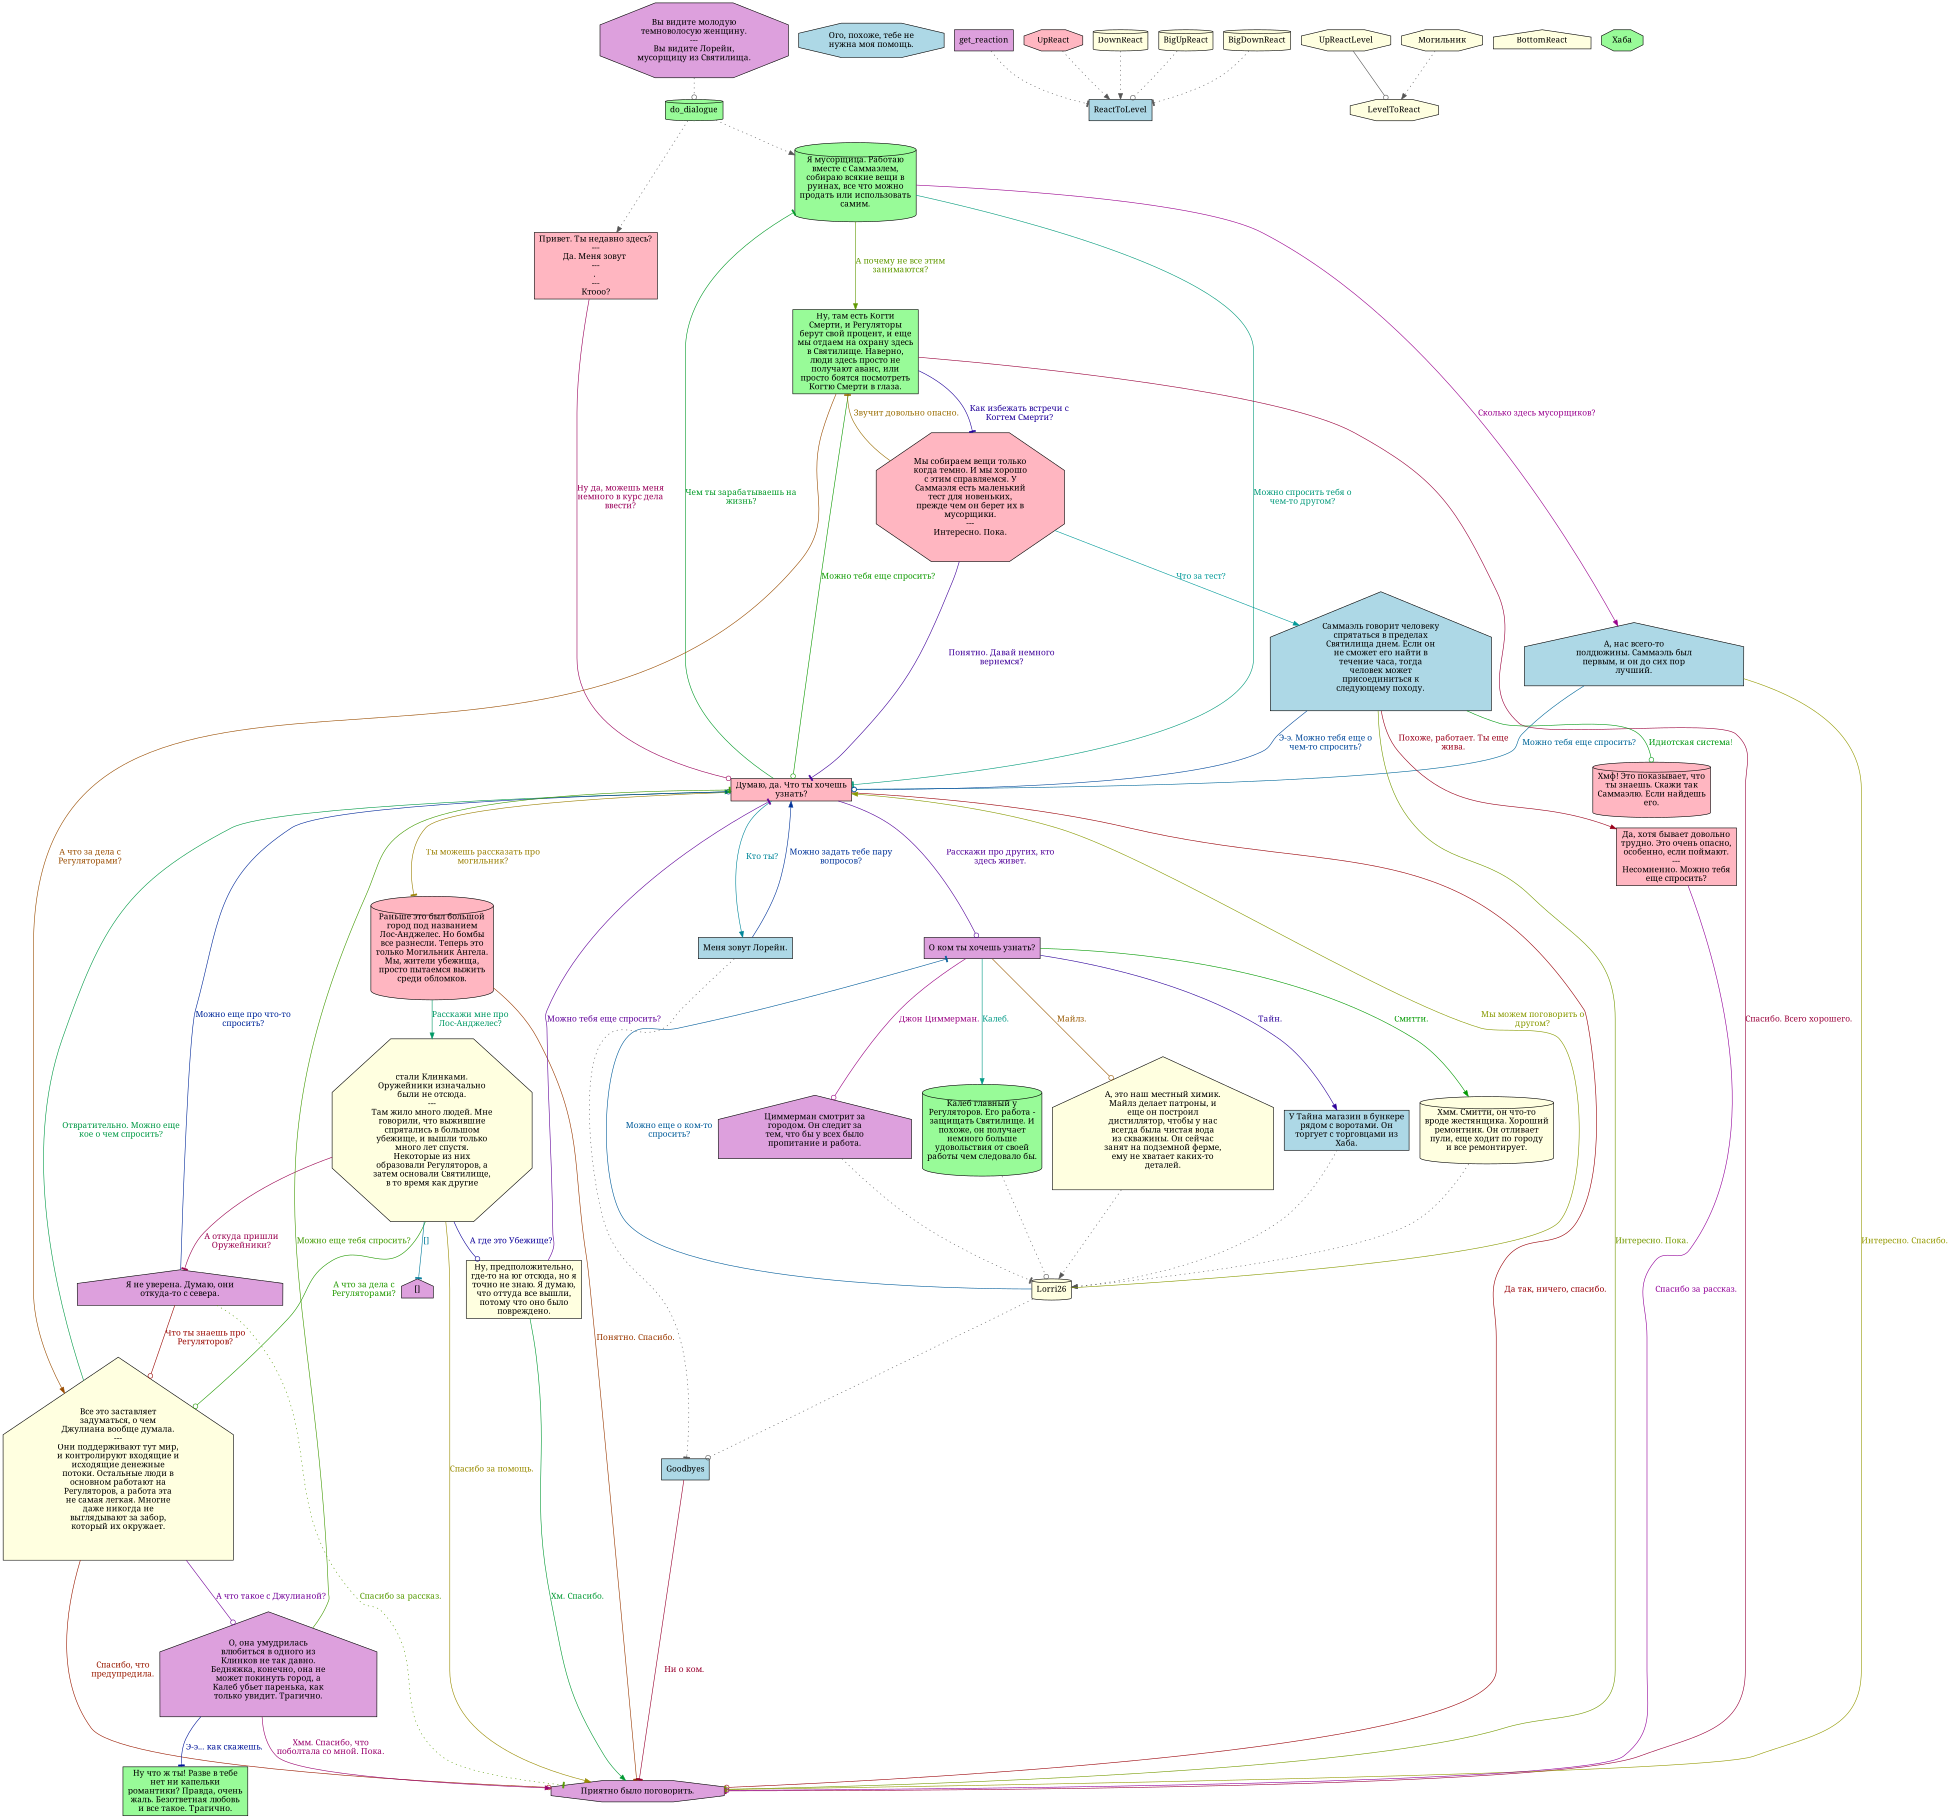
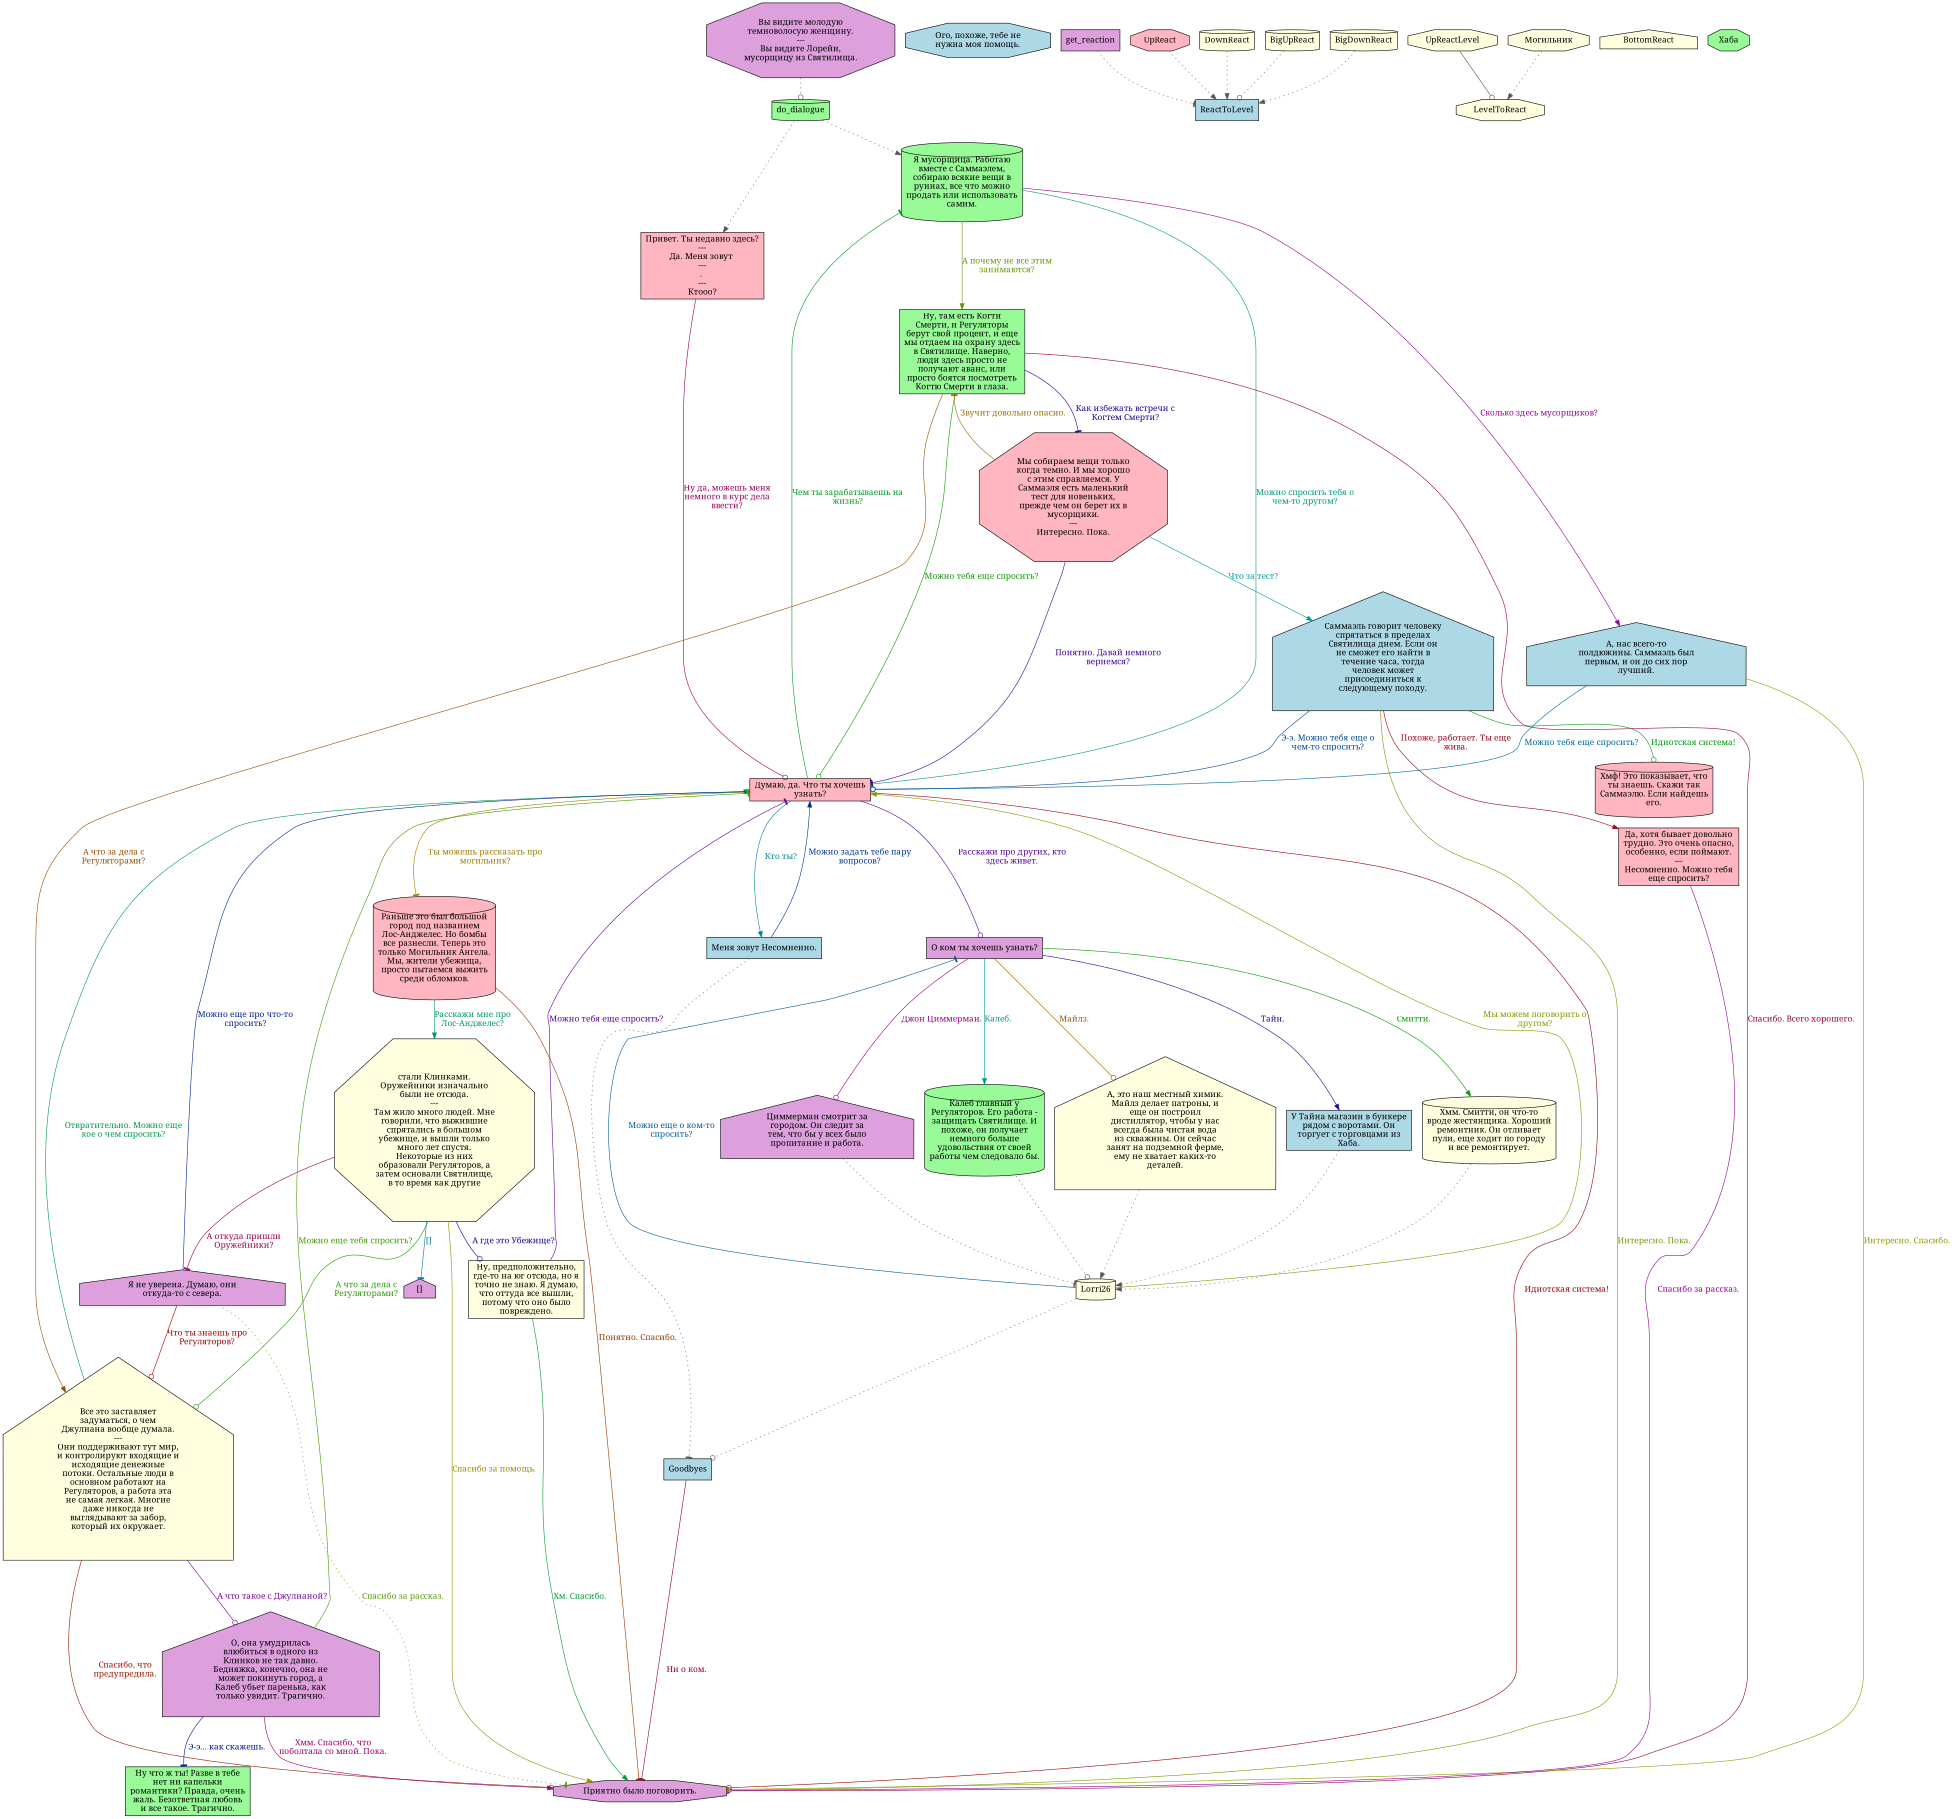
edge "BigDownReact" -> "ReactToLevel": arrowhead tee -> normal
node "Меня зовут Лорейн.": label "Меня зовут Лорейн." -> "Меня зовут Несомненно."
edge "Думаю, да. Что ты хочешь узнать?" -> "Приятно было поговорить.": label "Да так, ничего, спасибо." -> "Идиотская система!"
